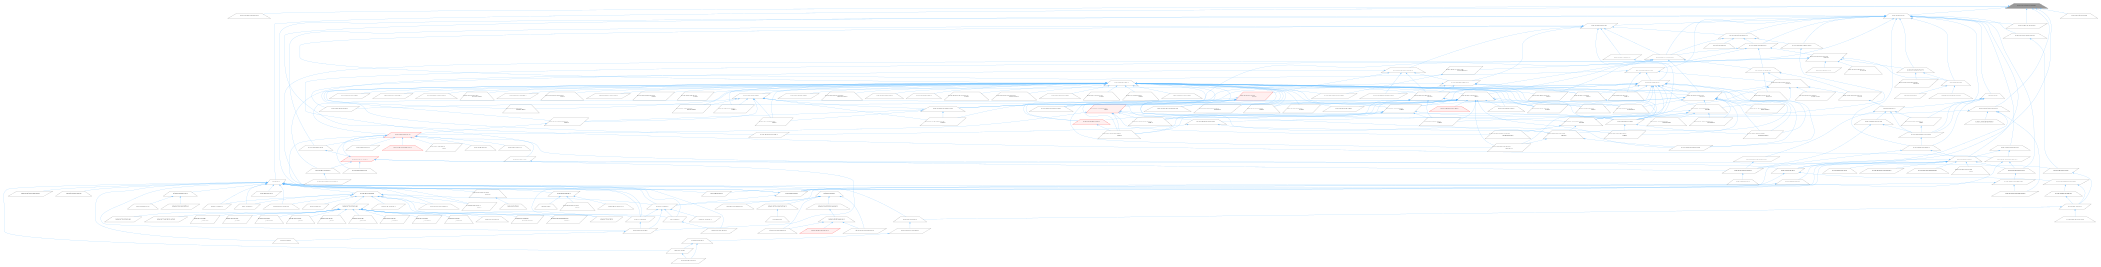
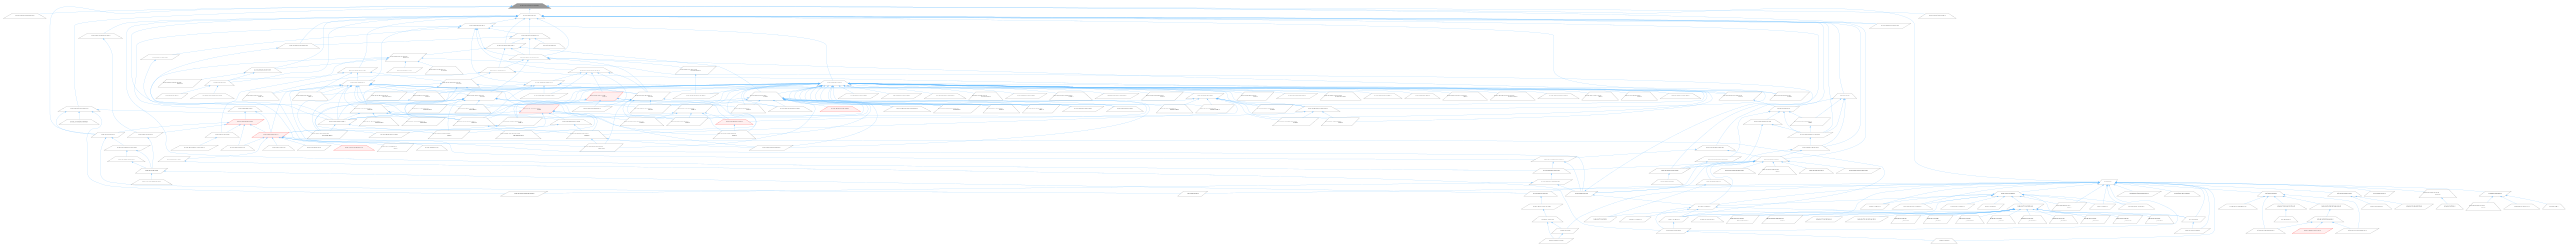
edge "MovieSceneEntityBuilder.h" -> "MovieScenePropertyTrack.h": reversed
node "SequencerTrackFilter _Level.h": label "SequencerTrackFilter _Level.h" -> "SequencerTrackFilter _Instantiator.h"
